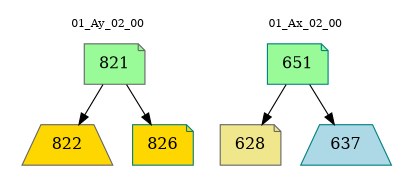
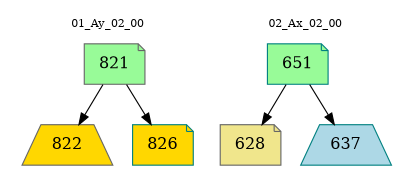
cluster "01_Ax_02_00": label "01_Ax_02_00" -> "02_Ax_02_00"
